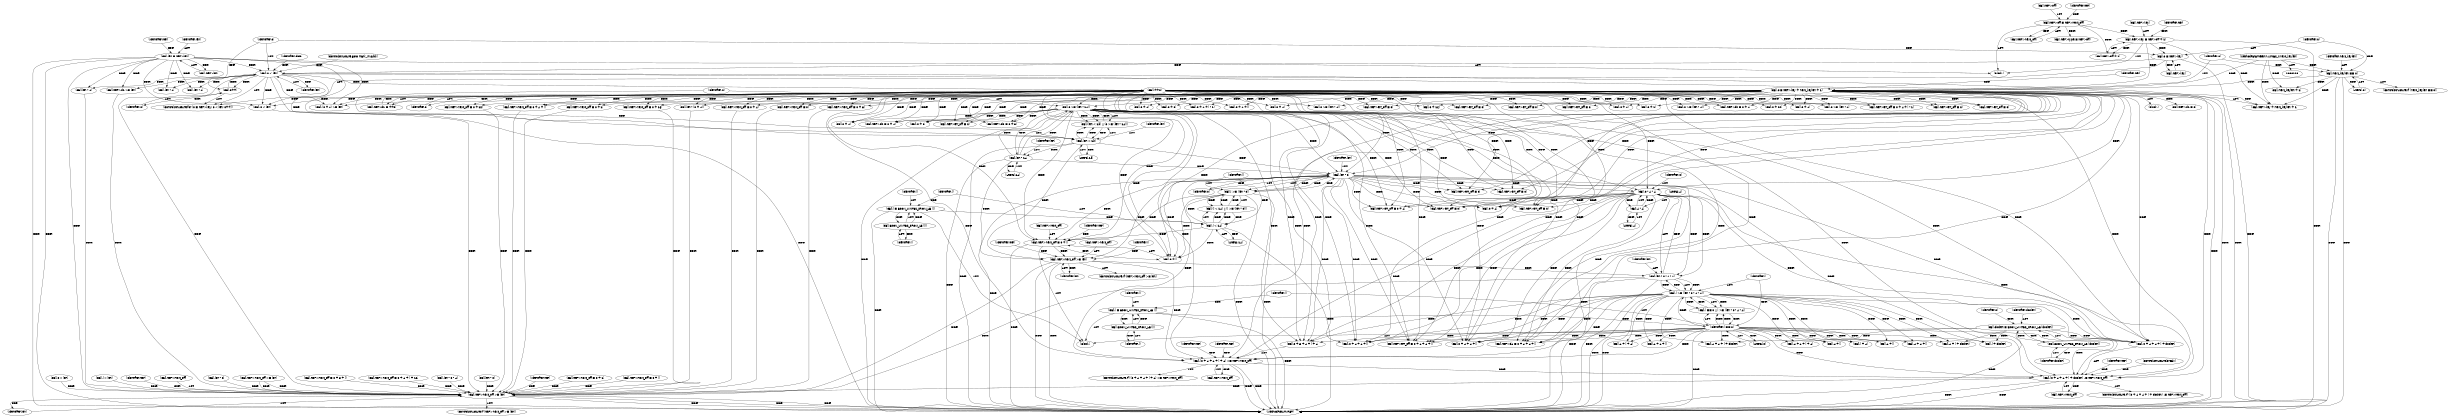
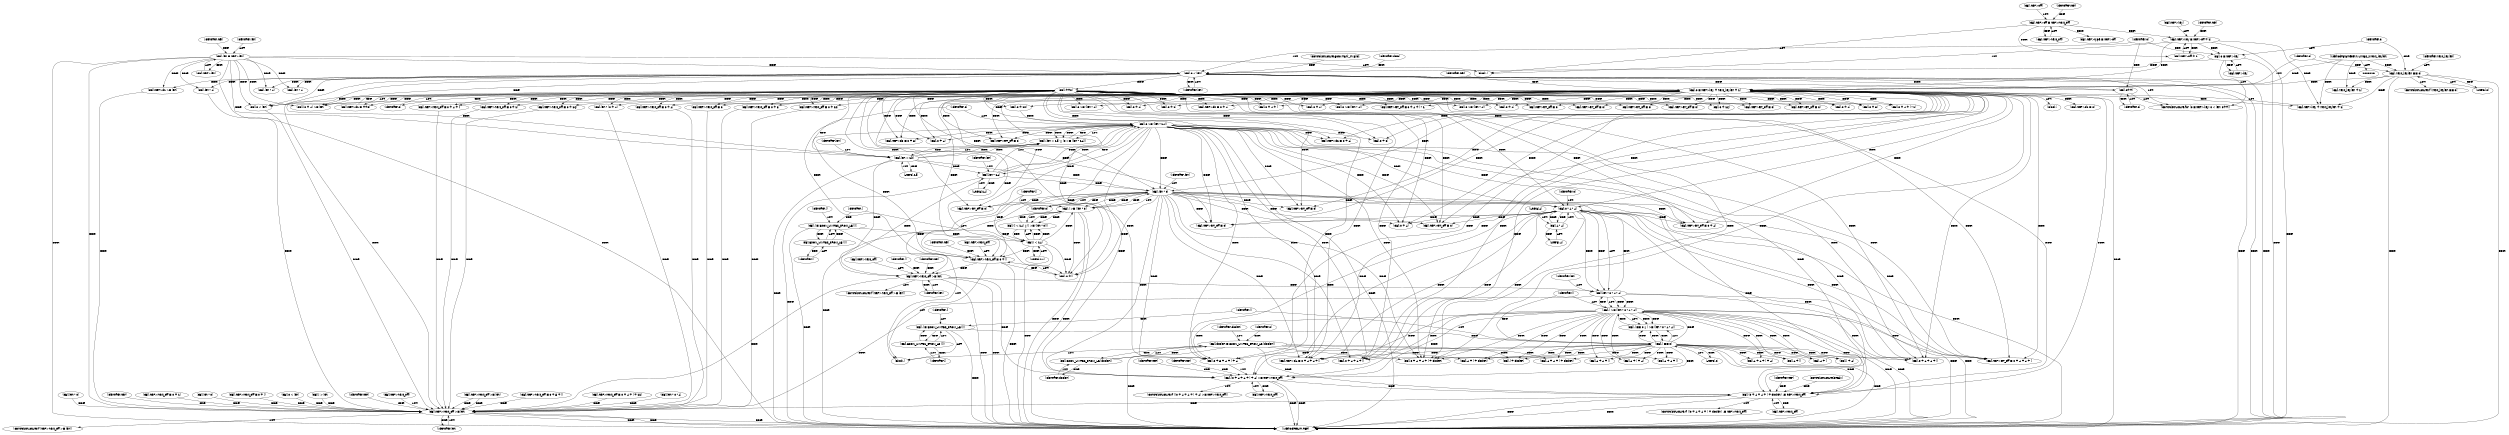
edge "(Call,o = iter->key + next_keylen + 1)" -> "(Call,o >= (len - 14))": now "(Call,o + 12)" -> "(Call,o >= (len - 14))"
node "(Identifier,l == 0)": label "(Identifier,l == 0)" -> "(Call,l == 0)"
edge "(Call,o + 4 + 4 + l + doclen)" -> "(Call,(o + 4 + 4 + l + doclen) != iter->next_off)": removed, label "AST:"
